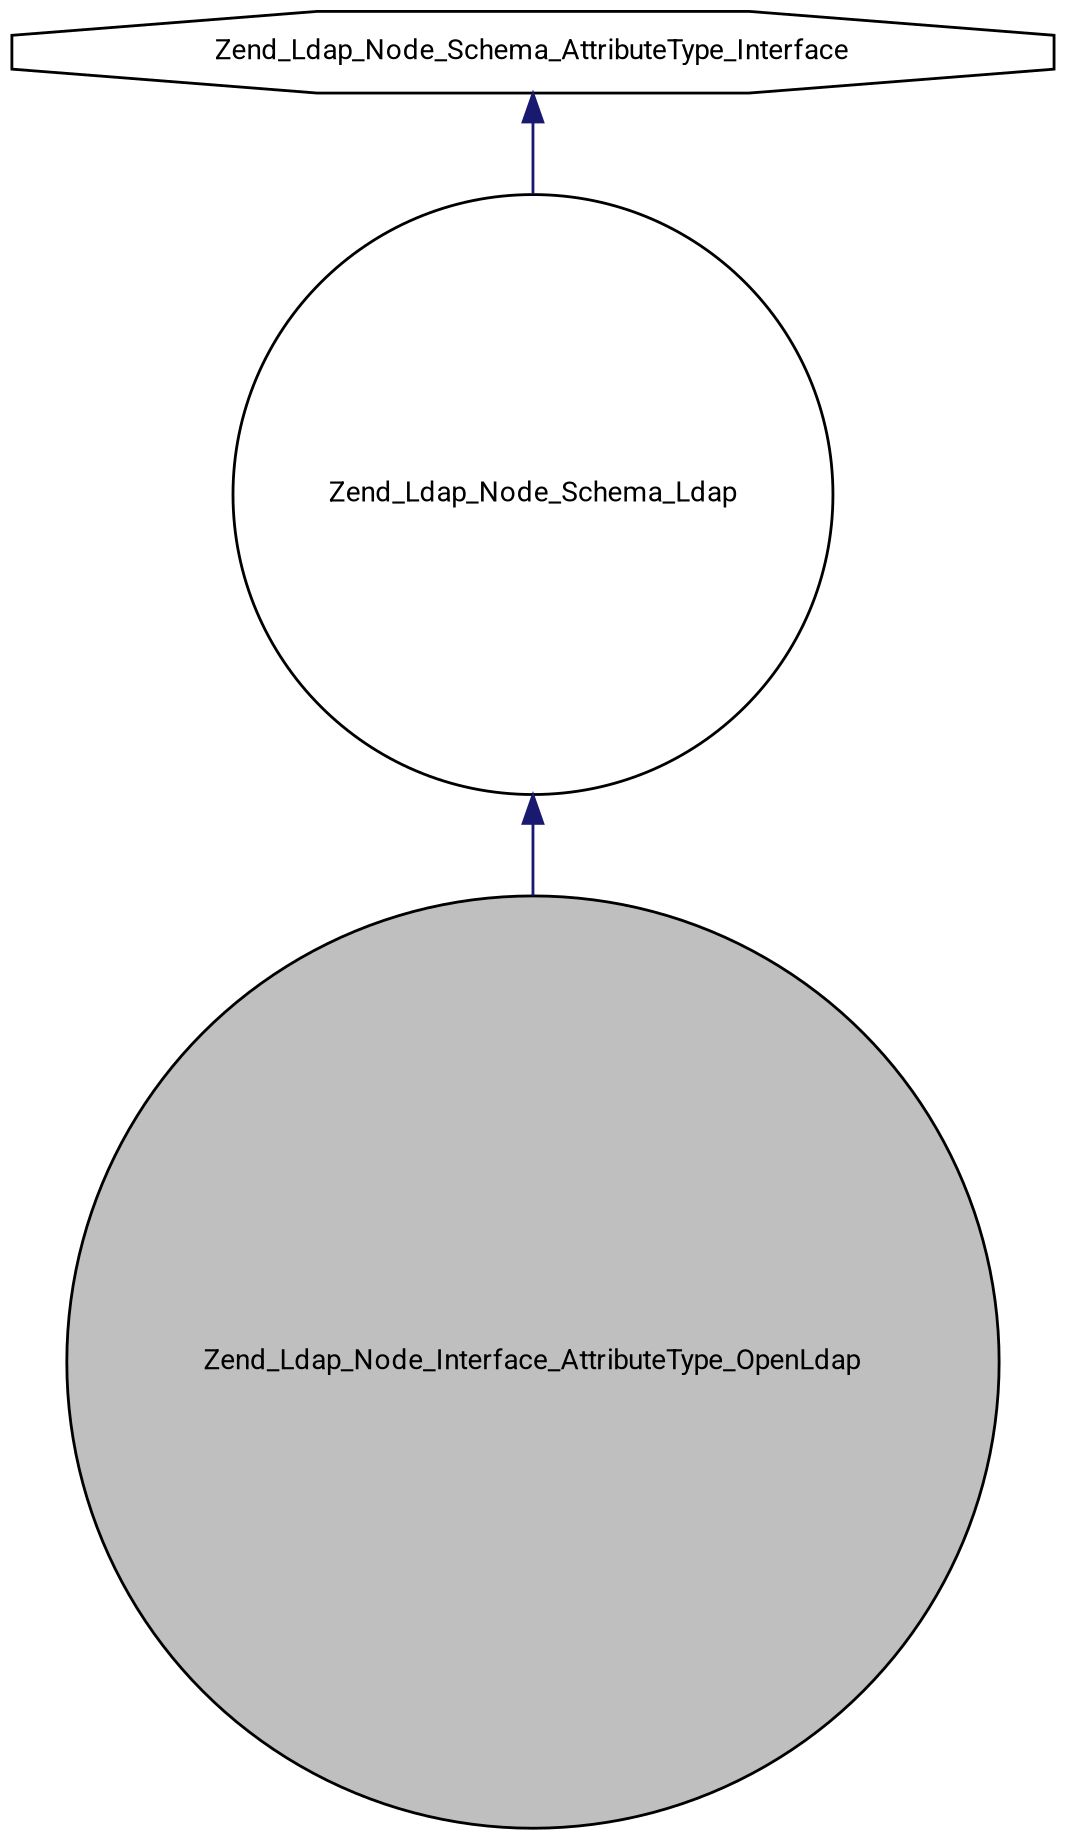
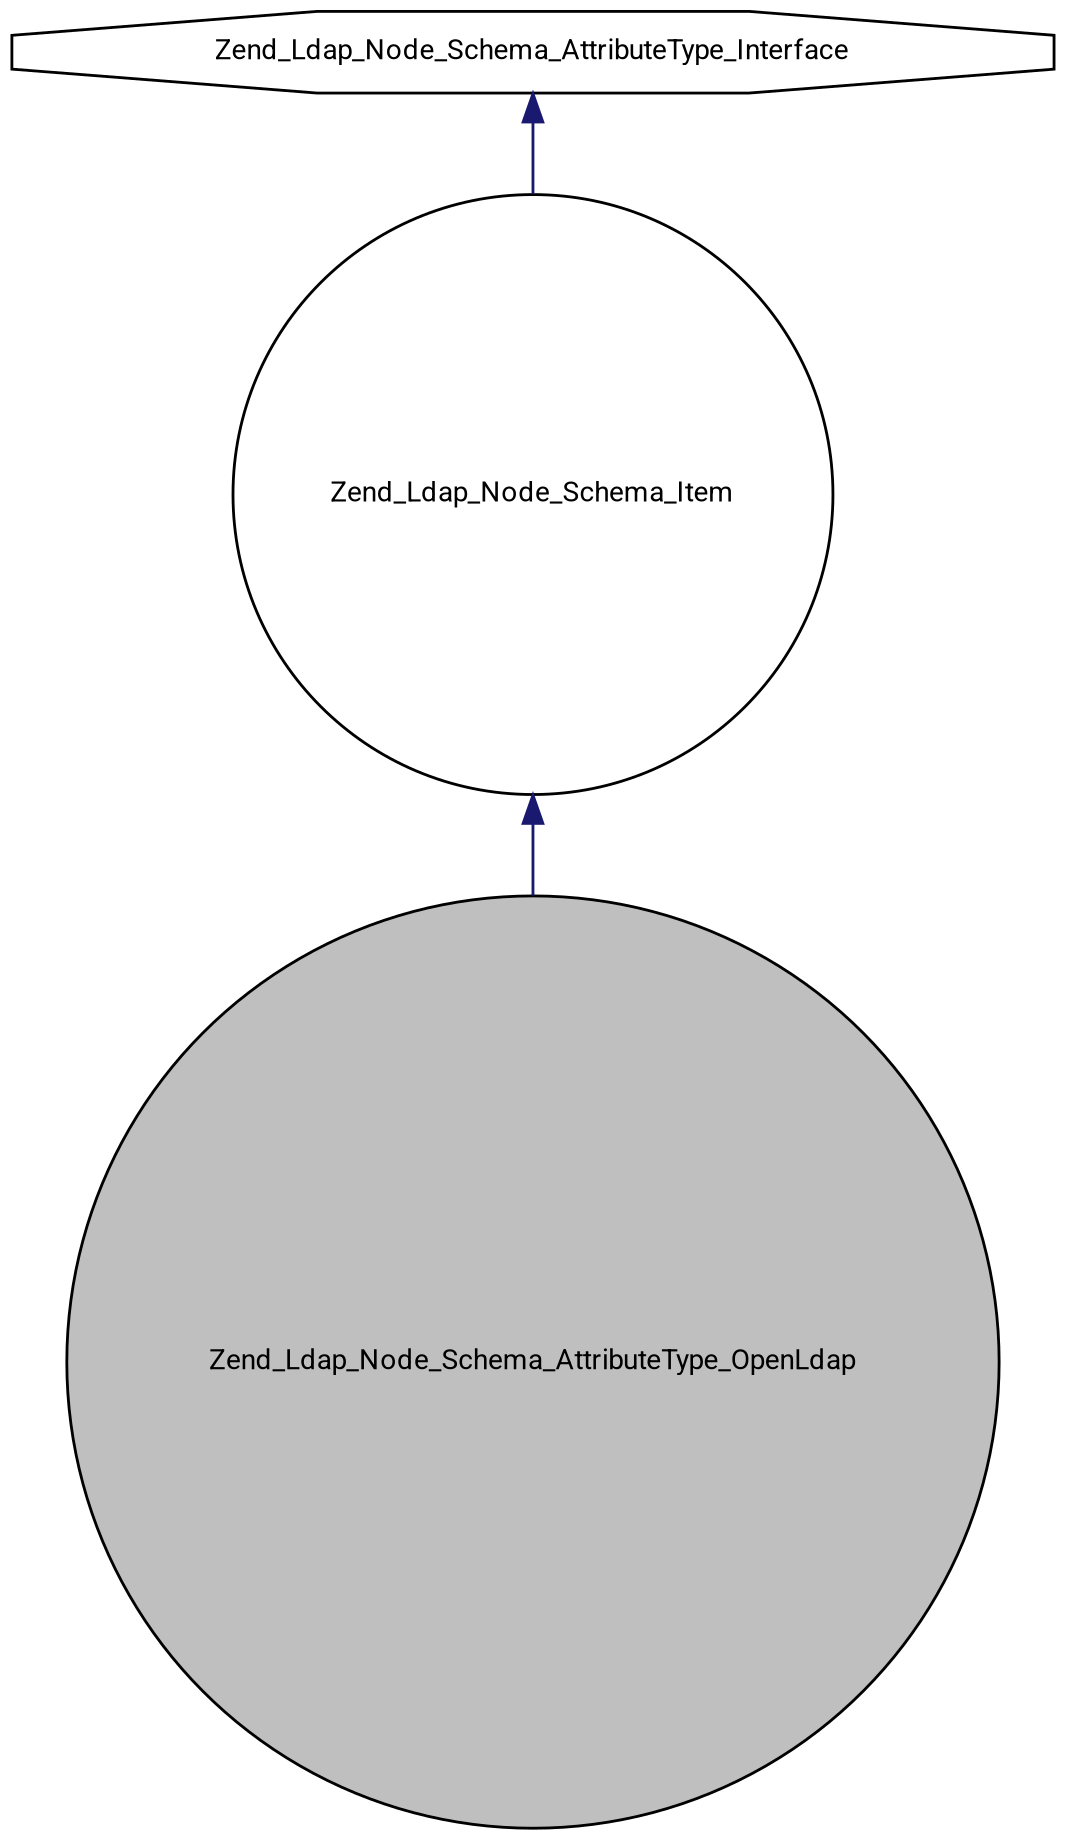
node "Zend_Ldap_Node_Schema_Ldap": label "Zend_Ldap_Node_Schema_Ldap" -> "Zend_Ldap_Node_Schema_Item"
node "Zend_Ldap_Node_Interface_AttributeType_OpenLdap": label "Zend_Ldap_Node_Interface_AttributeType_OpenLdap" -> "Zend_Ldap_Node_Schema_AttributeType_OpenLdap"
